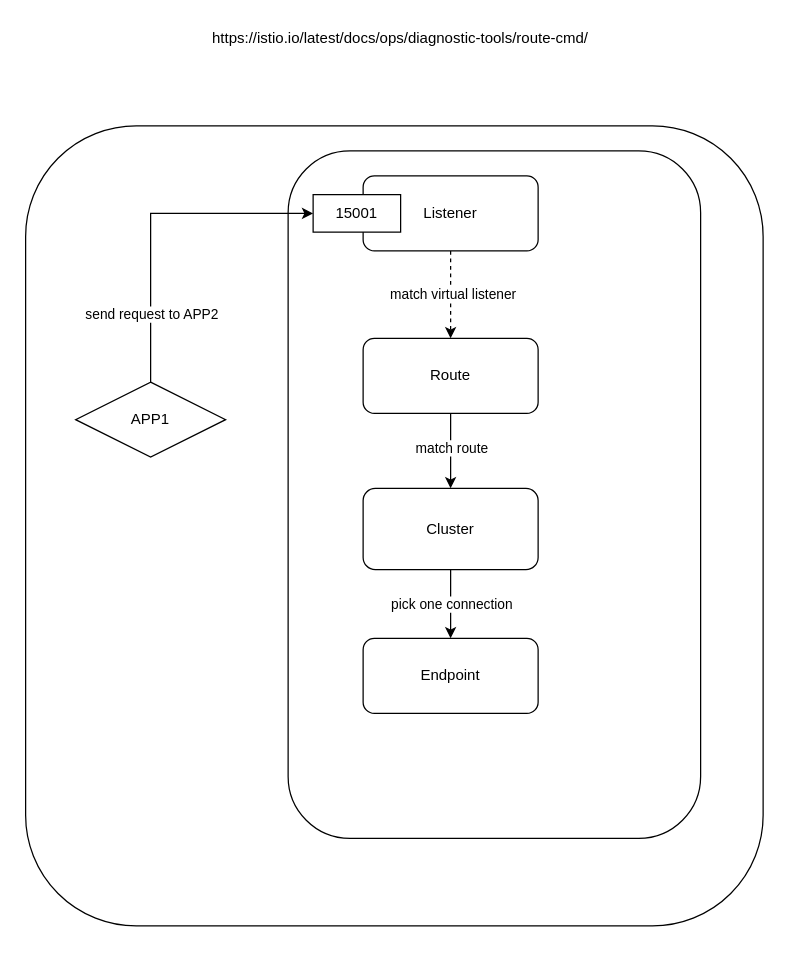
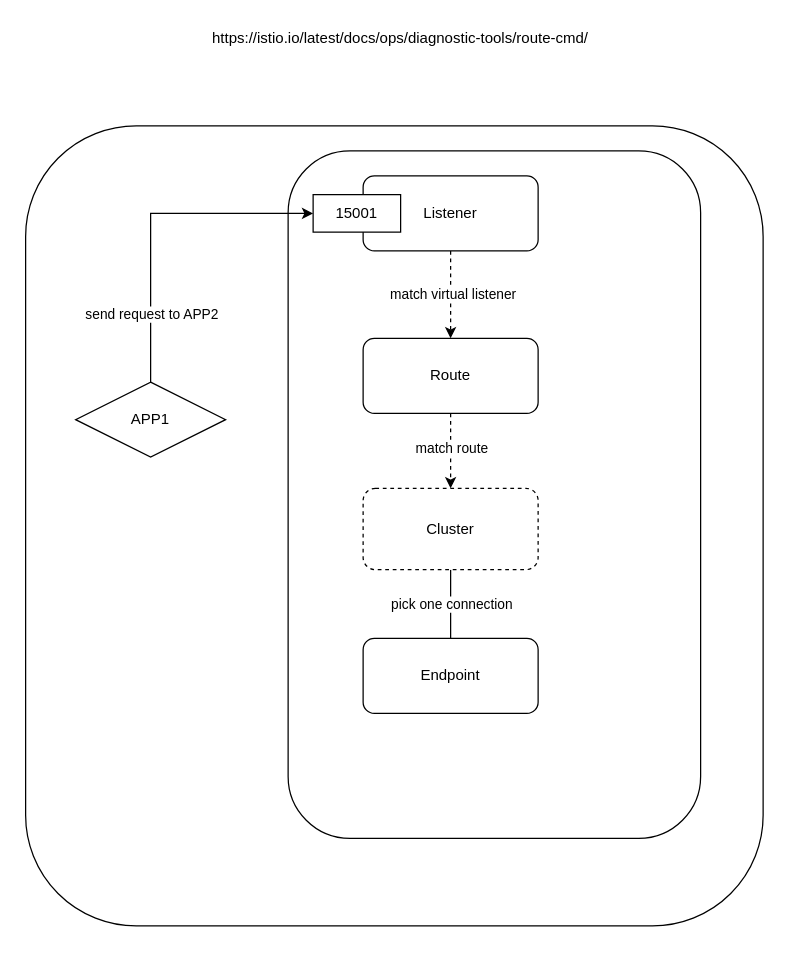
edge "Route" -> "Cluster": style solid -> dashed
node "Cluster": style solid -> dashed
edge "Cluster" -> "Endpoint": arrowhead classic -> none
